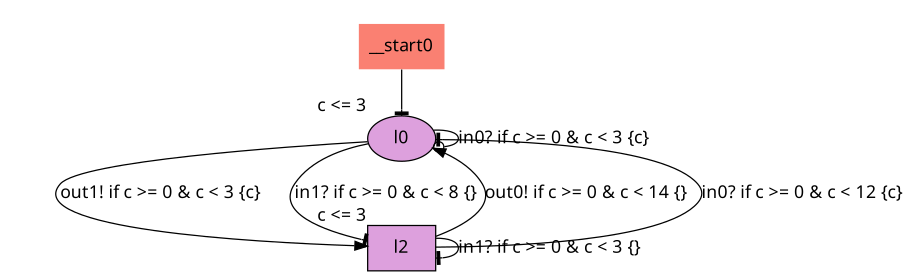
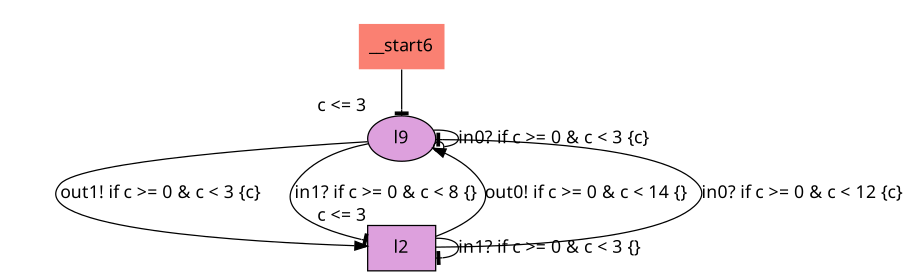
node "__start0": label "__start0" -> "__start6"
node "l0 c <= 3": label "l0 c <= 3" -> "l9 c <= 3"
